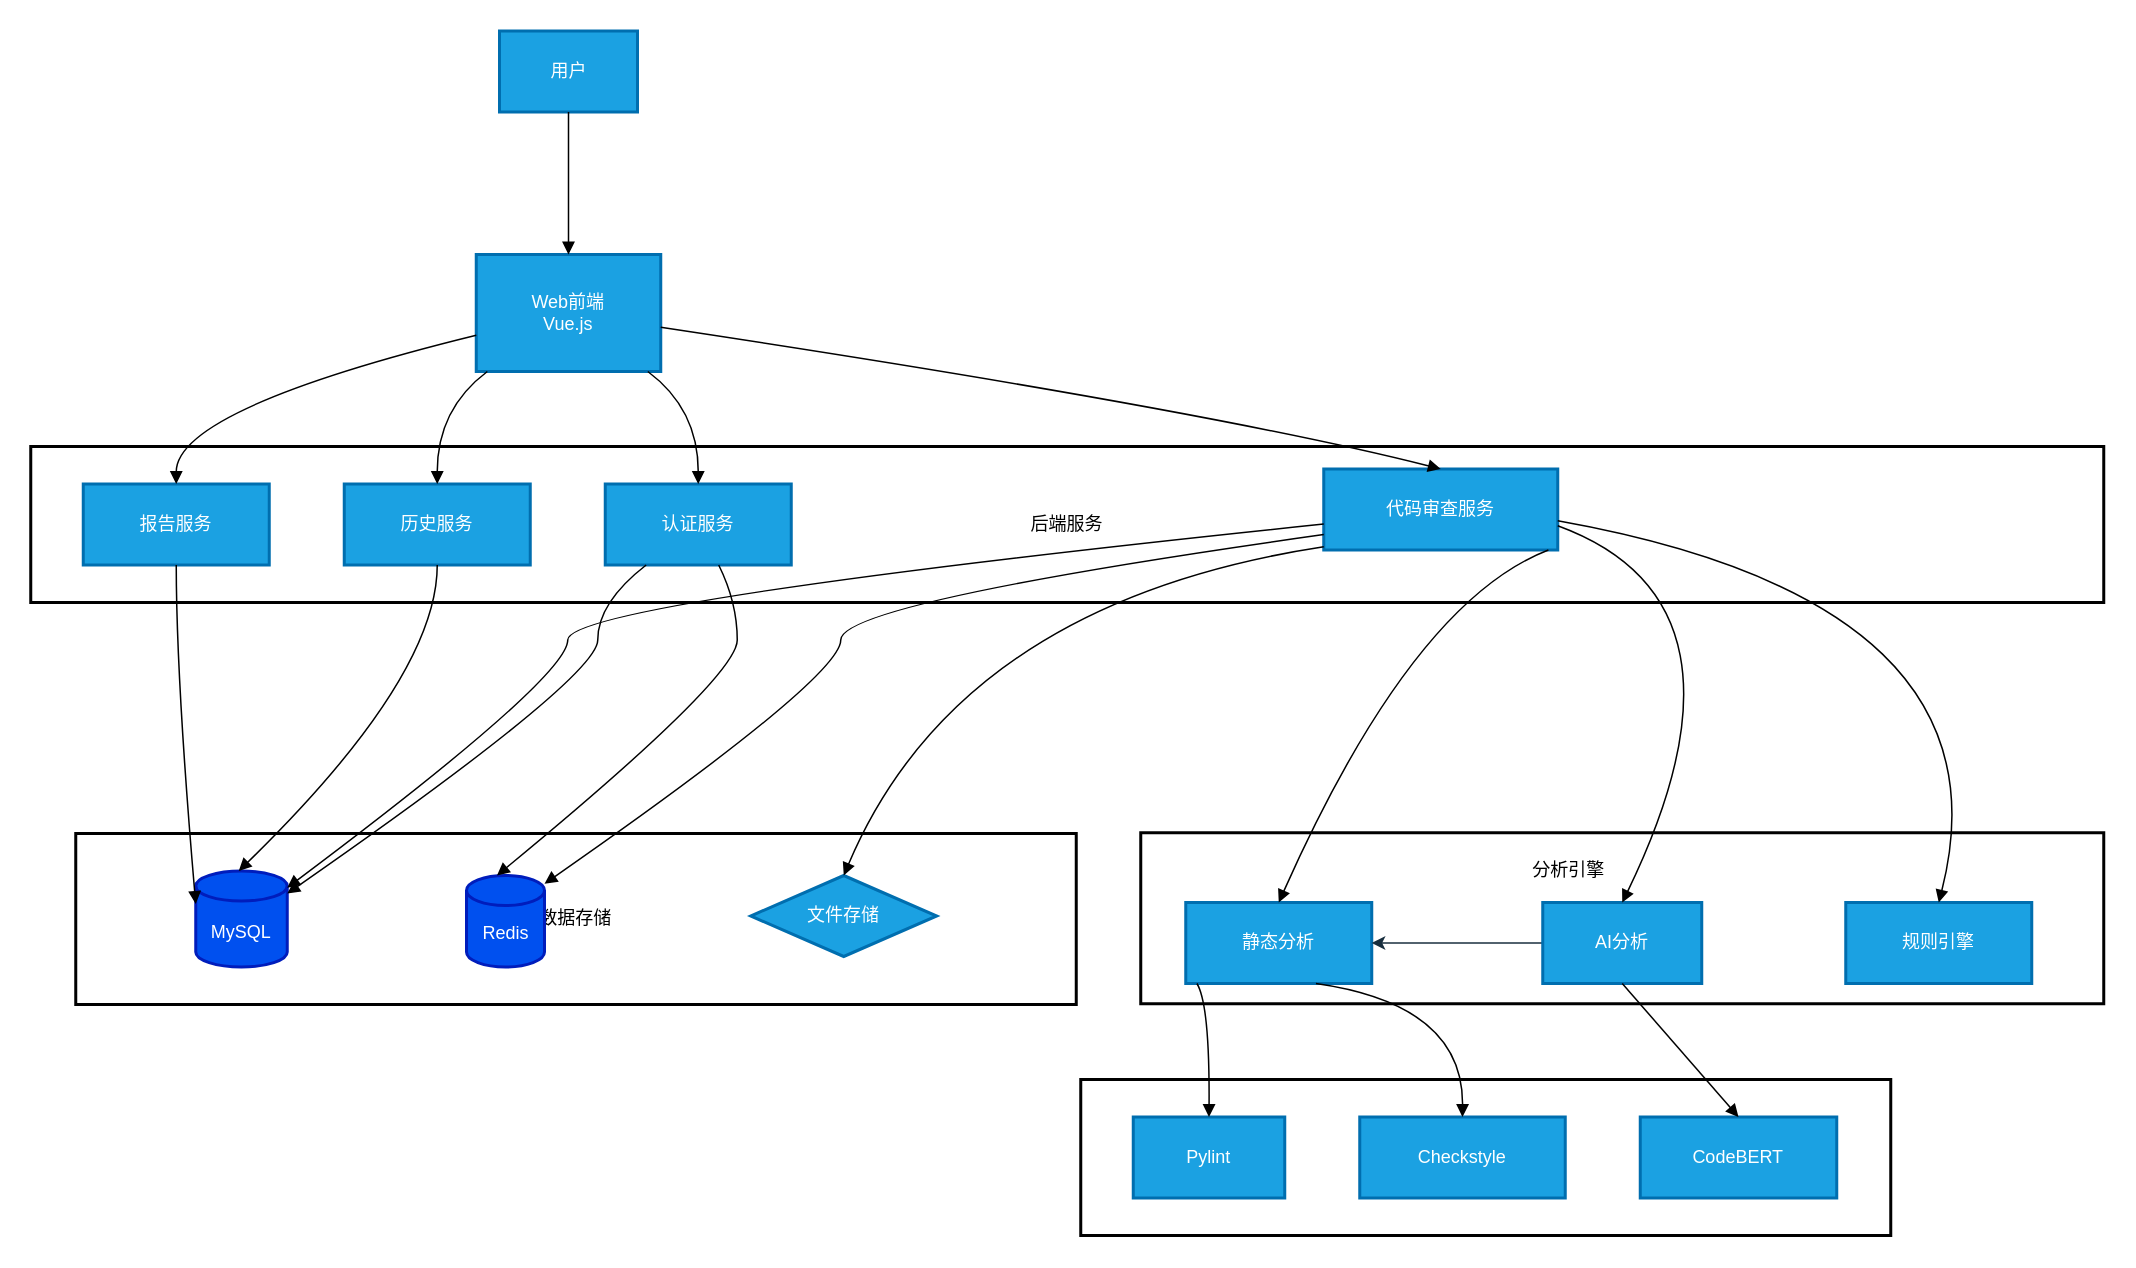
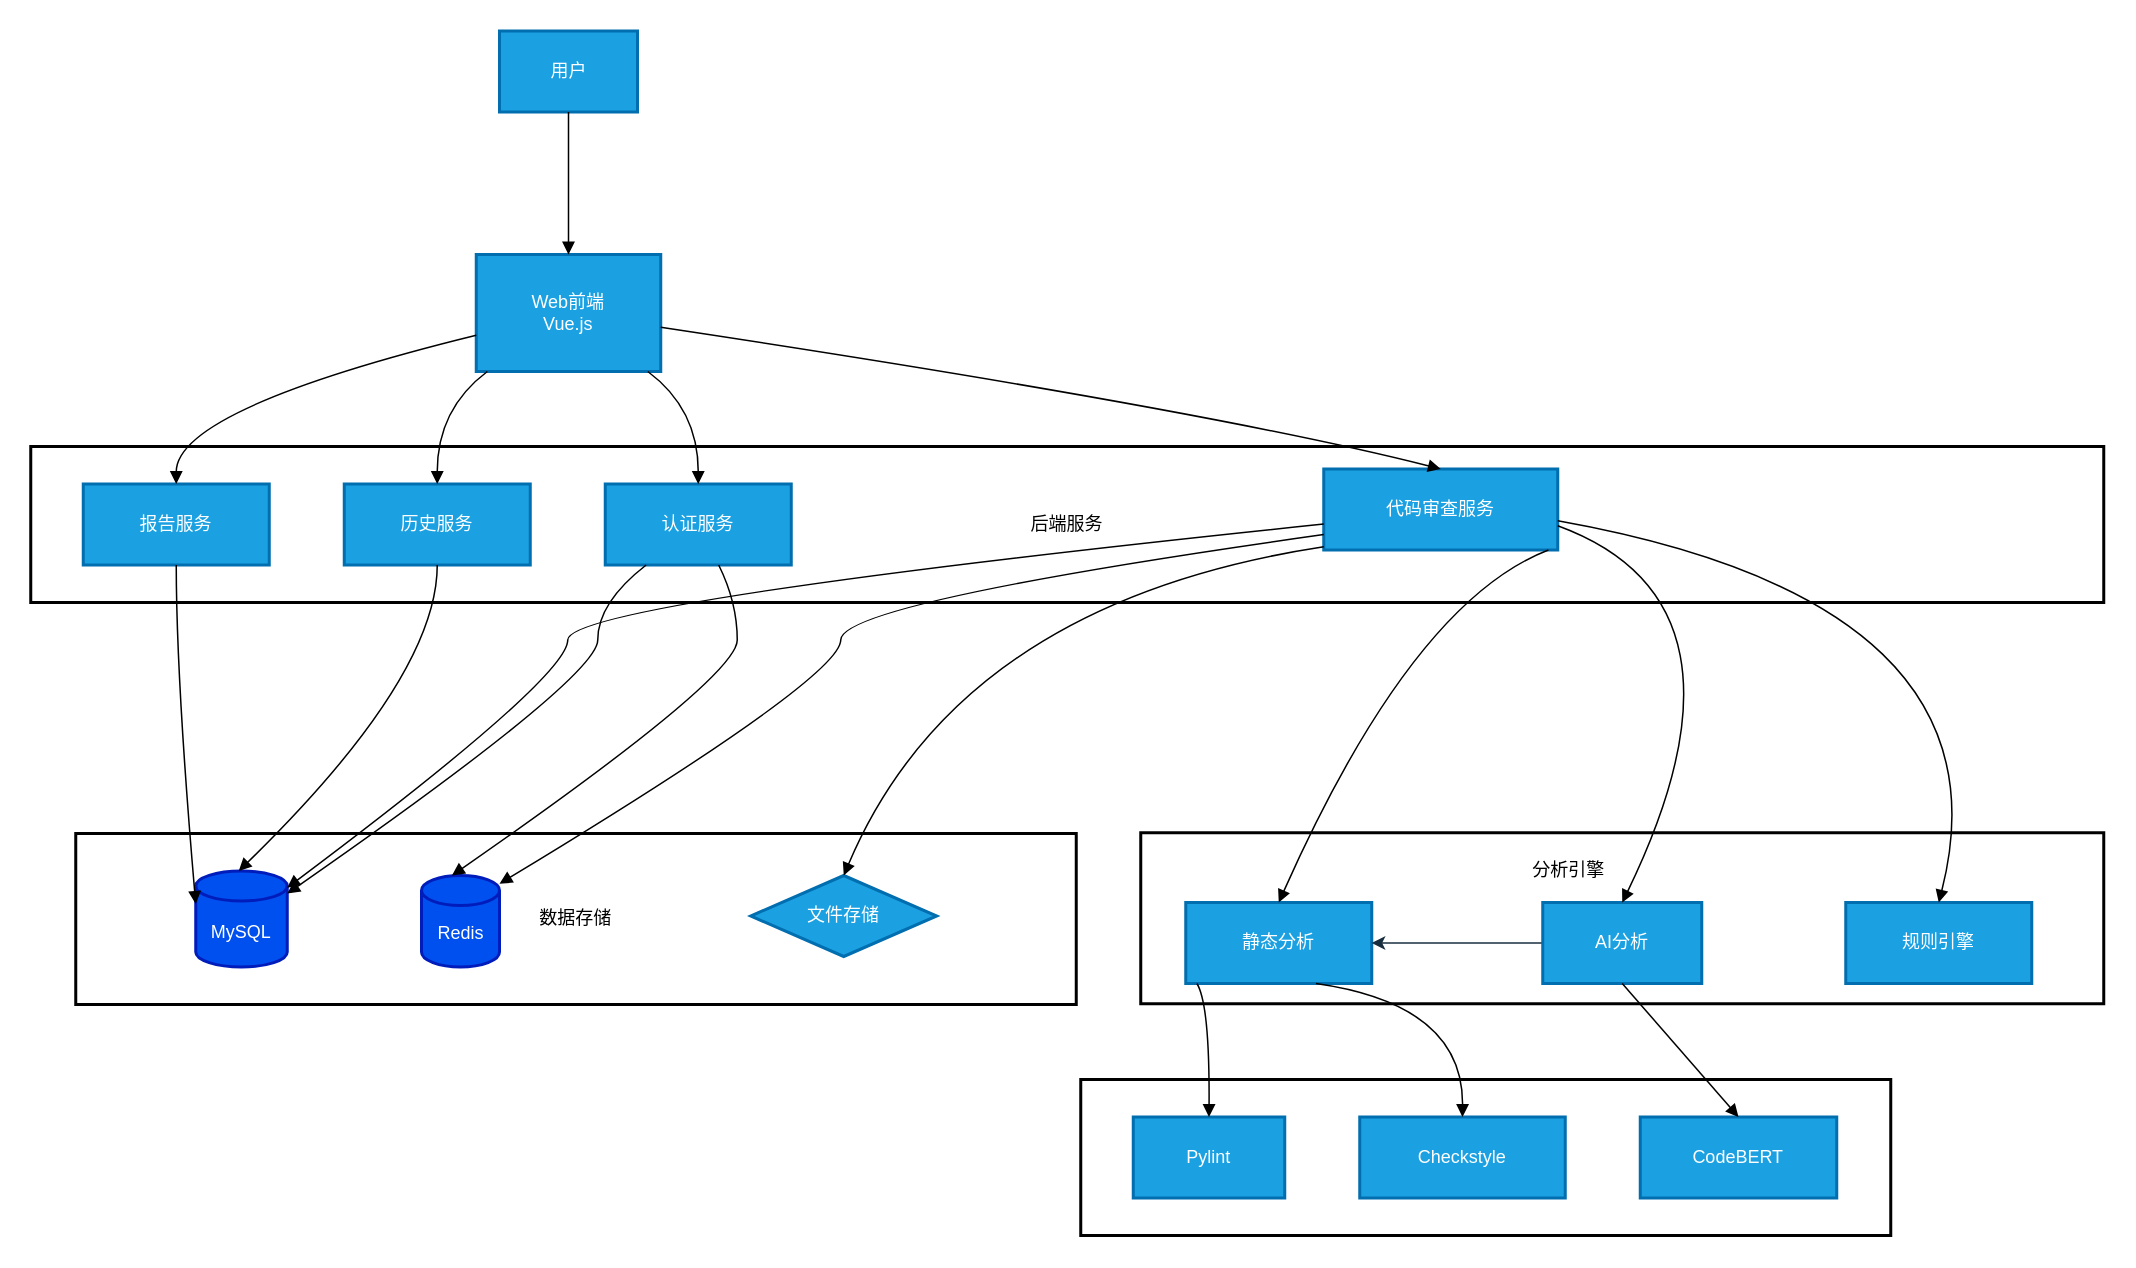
node "Redis": moved (506, 921) -> (461, 921)
